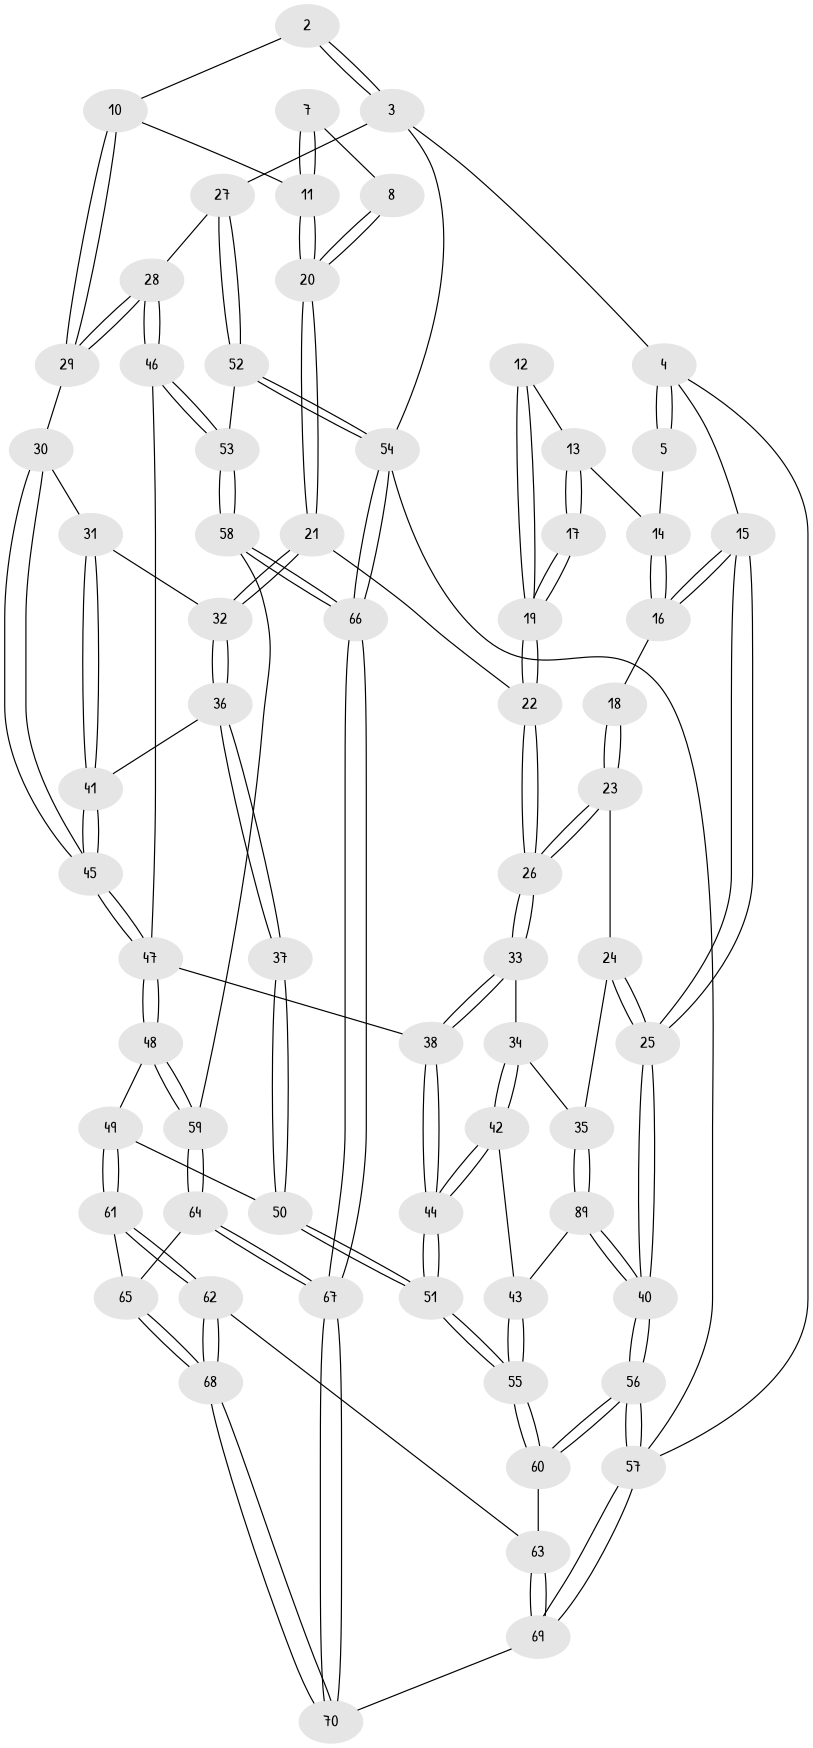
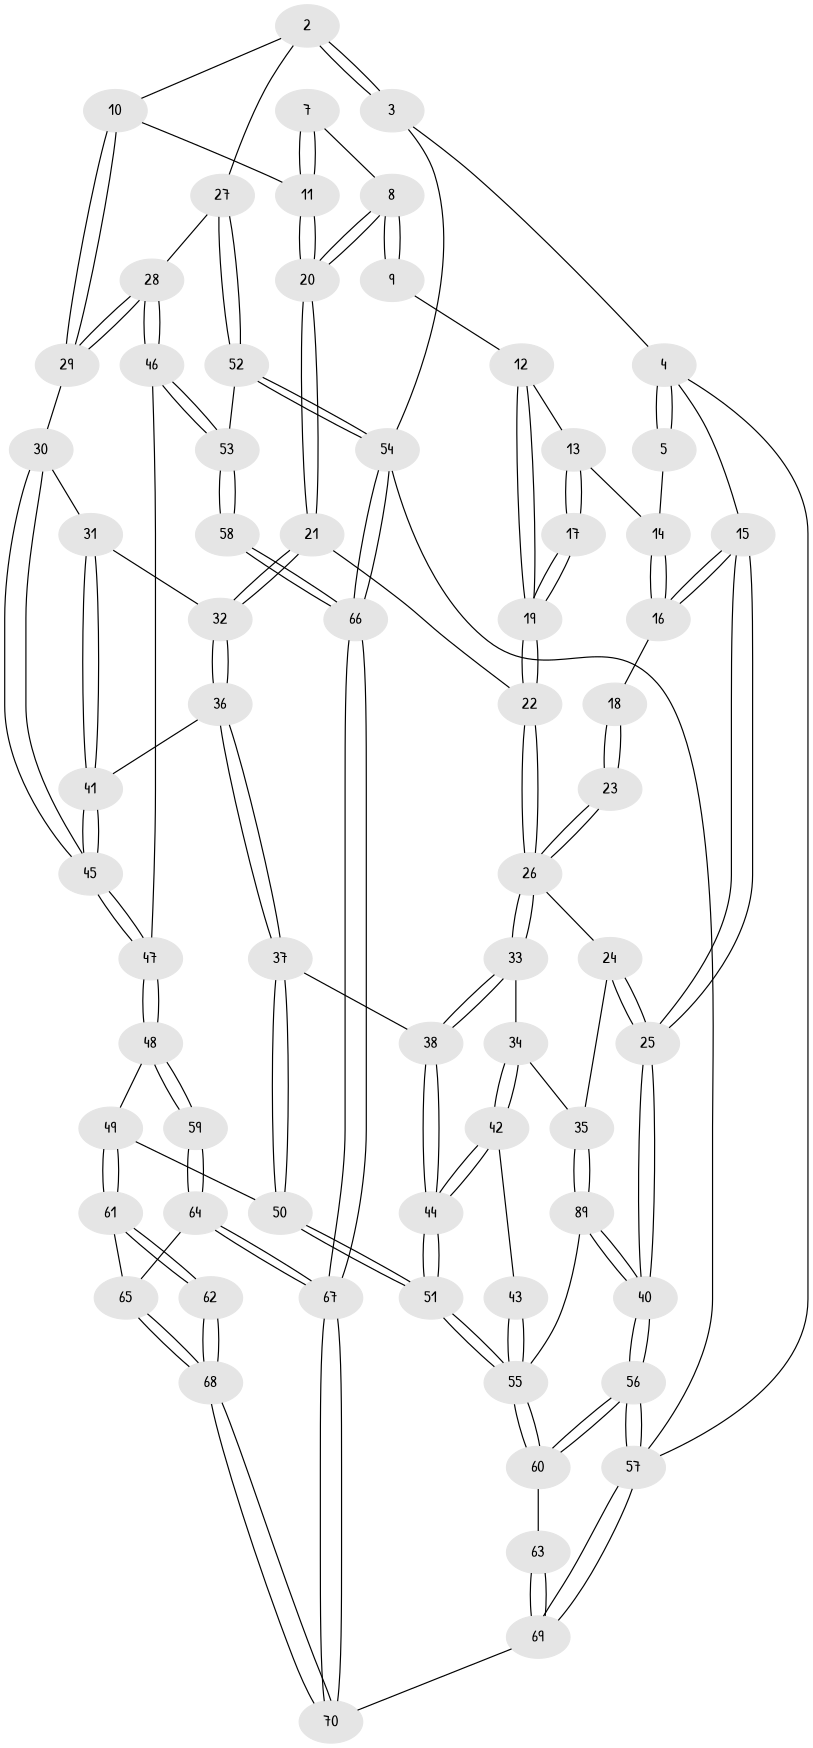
edge "3" -- "27": now "2" -- "27"
node "9": added
edge "58" -- "59": removed
edge "23" -- "24": now "26" -- "24"
edge "47" -- "38": now "37" -- "38"
edge "89" -- "43": now "89" -- "55"
edge "62" -- "63": removed
